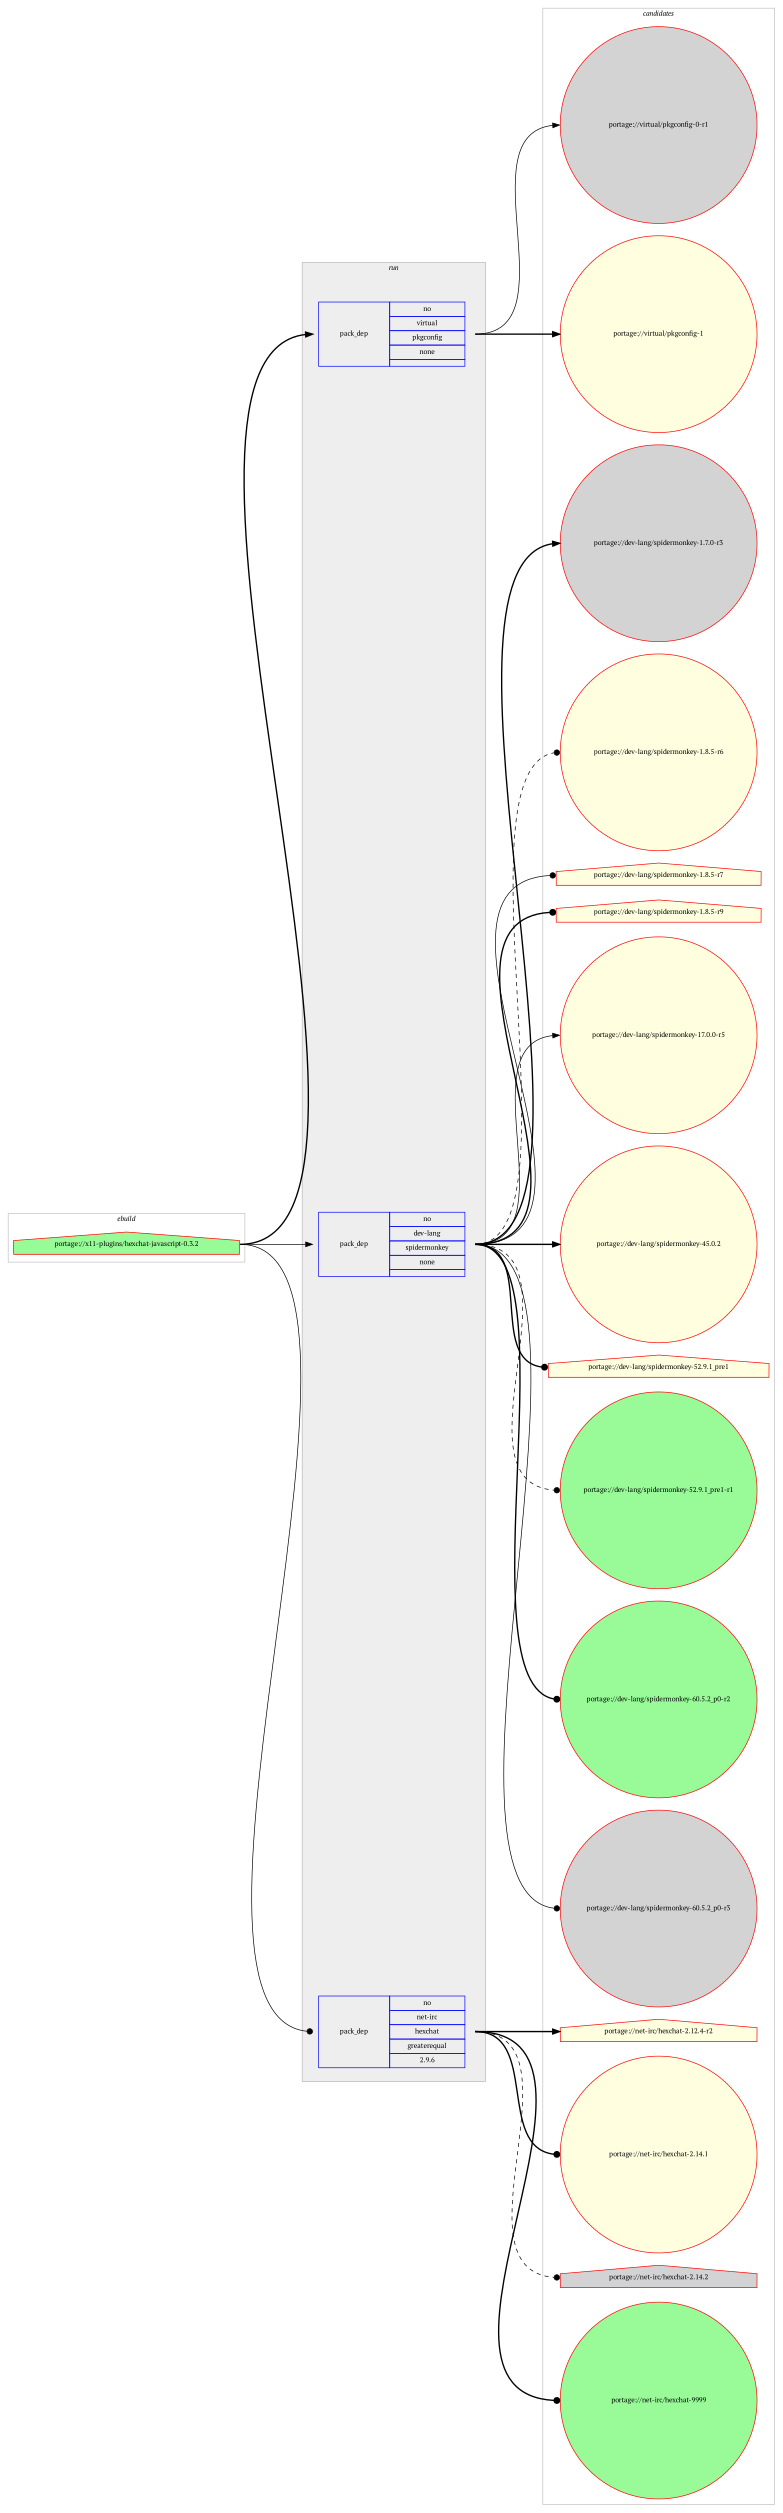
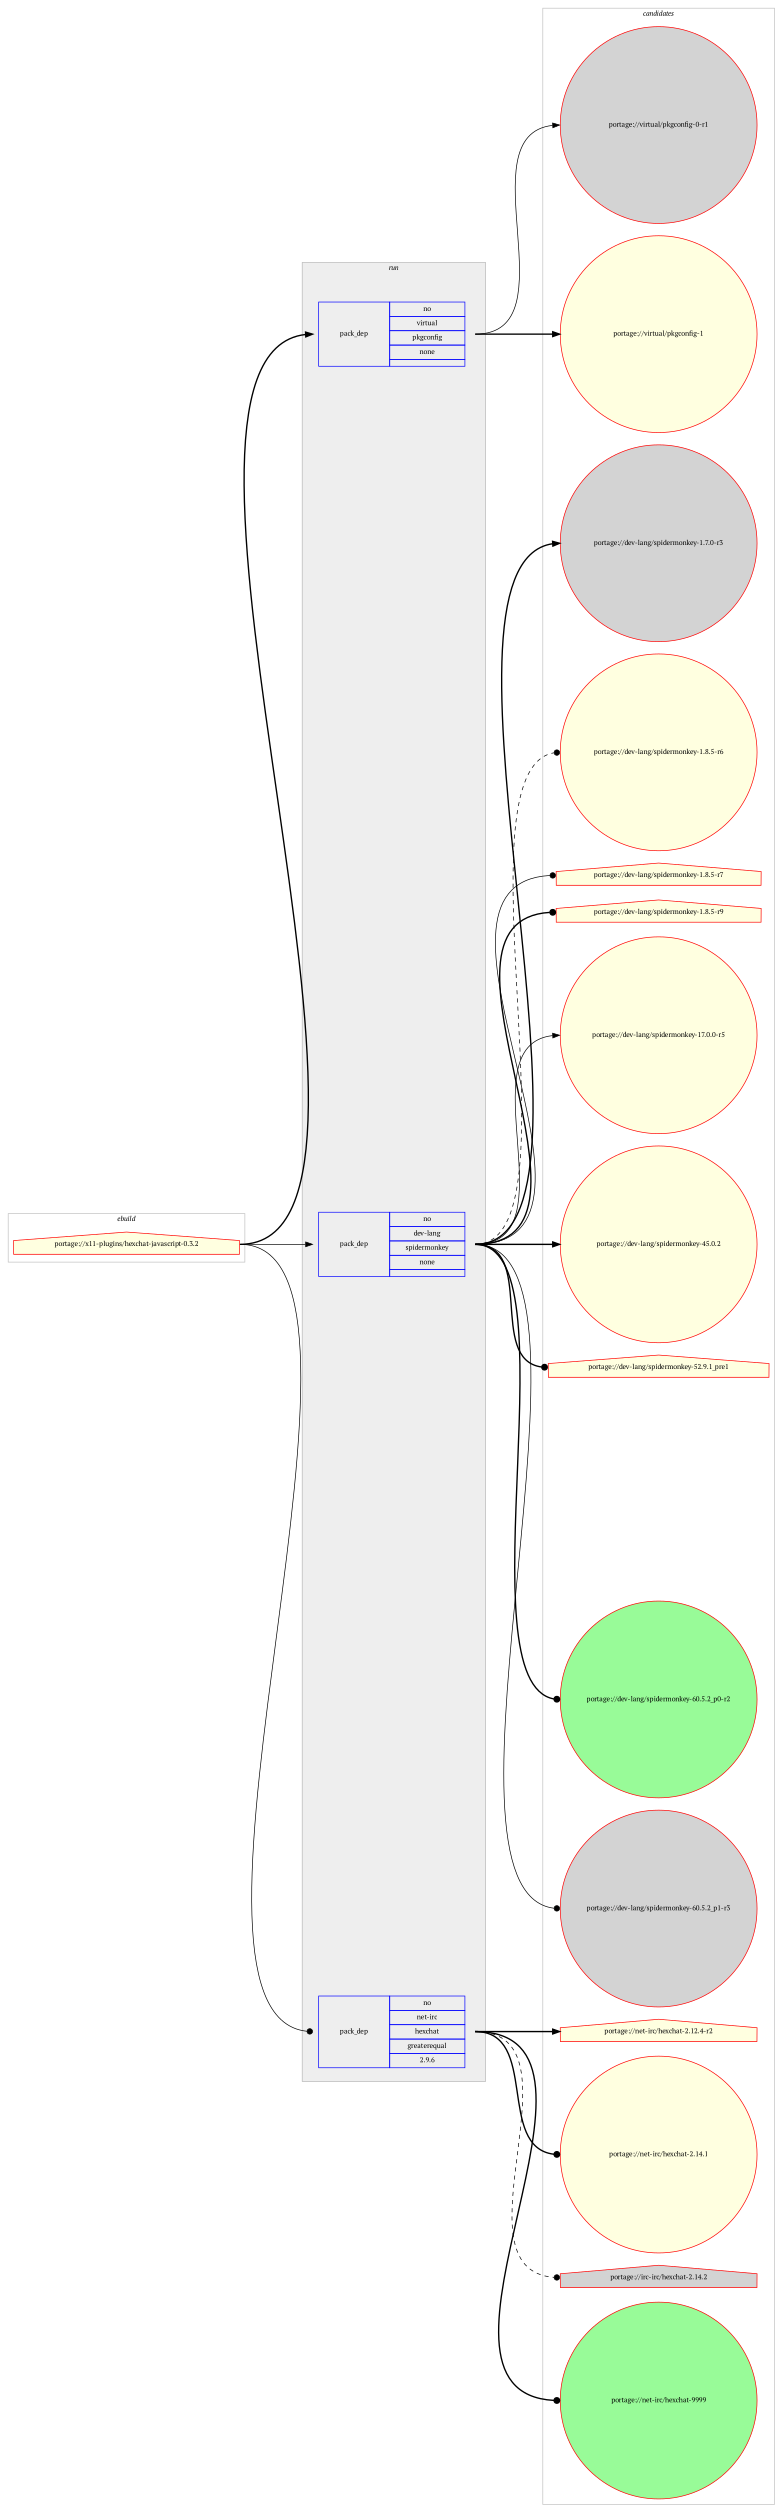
node "portage://x11-plugins/hexchat-javascript-0.3.2": fillcolor palegreen -> lightyellow
node "portage://dev-lang/spidermonkey-52.9.1_pre1-r1": removed
node "portage://dev-lang/spidermonkey-60.5.2_p0-r3": label "portage://dev-lang/spidermonkey-60.5.2_p0-r3" -> "portage://dev-lang/spidermonkey-60.5.2_p1-r3"
node "portage://net-irc/hexchat-2.14.2": label "portage://net-irc/hexchat-2.14.2" -> "portage://irc-irc/hexchat-2.14.2"
